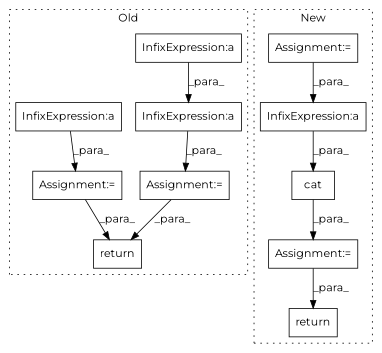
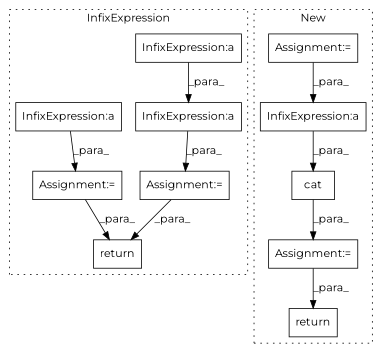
cluster "Old": label "Old" -> "InfixExpression"
